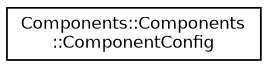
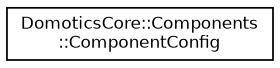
node "Components::Components ::ComponentConfig": label "Components::Components ::ComponentConfig" -> "DomoticsCore::Components ::ComponentConfig"
